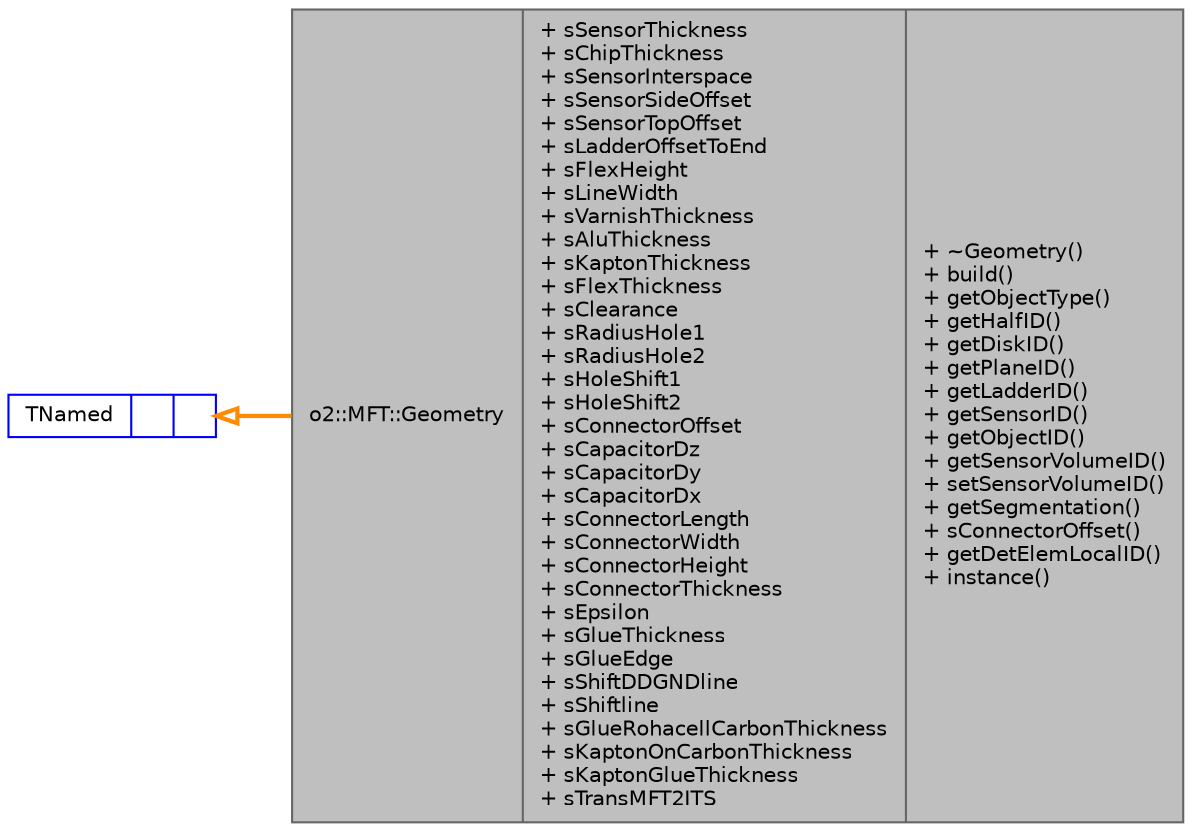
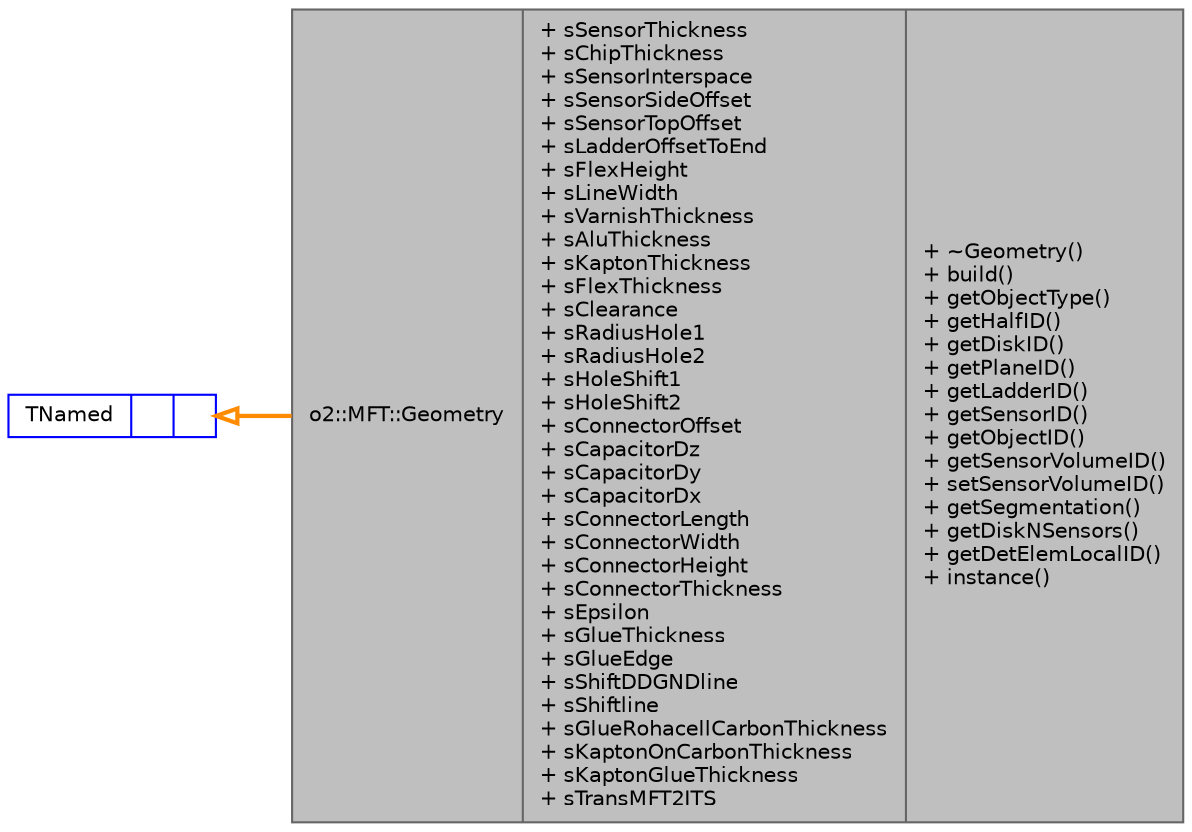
node "o2::MFT::Geometry": text "+ sConnectorOffset()" -> "+ getDiskNSensors()"
